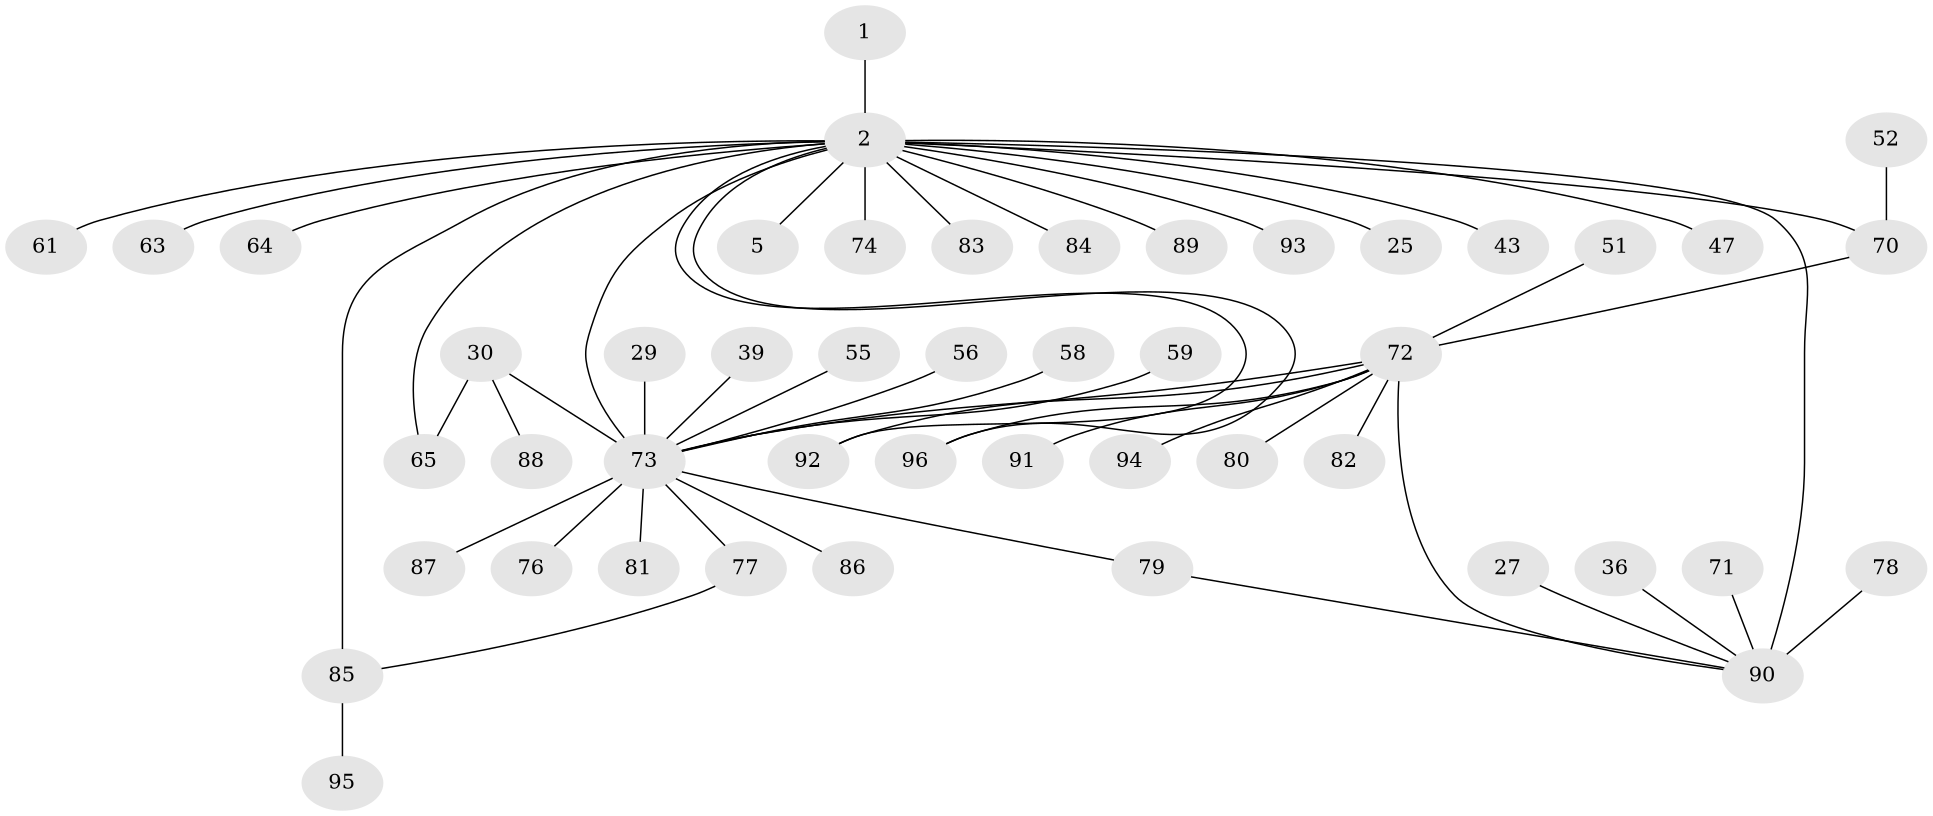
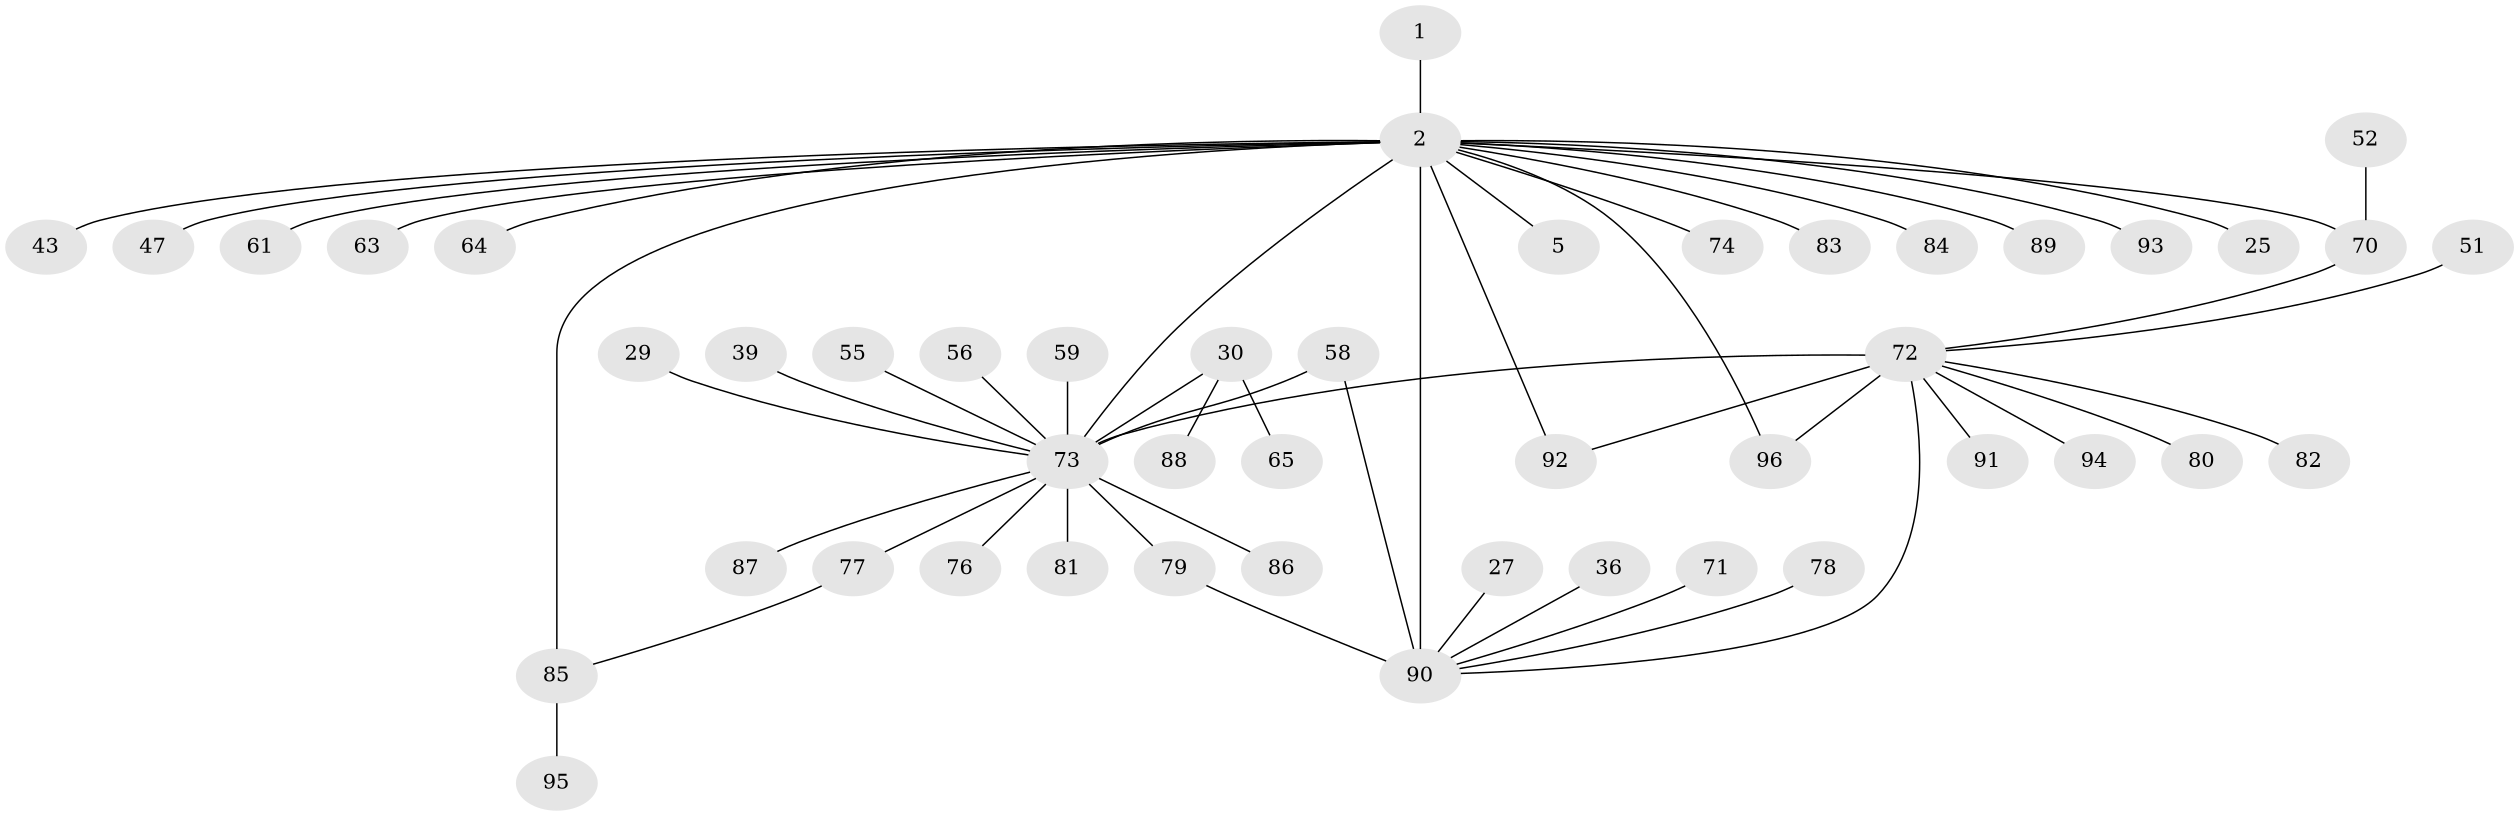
edge "2" -- "65": removed
edge "58" -- "90": added
